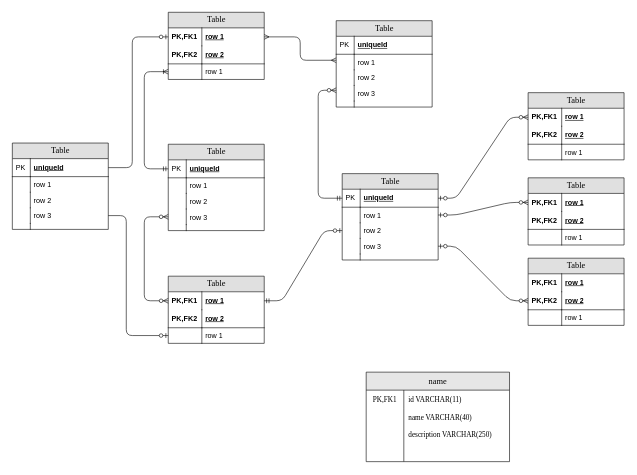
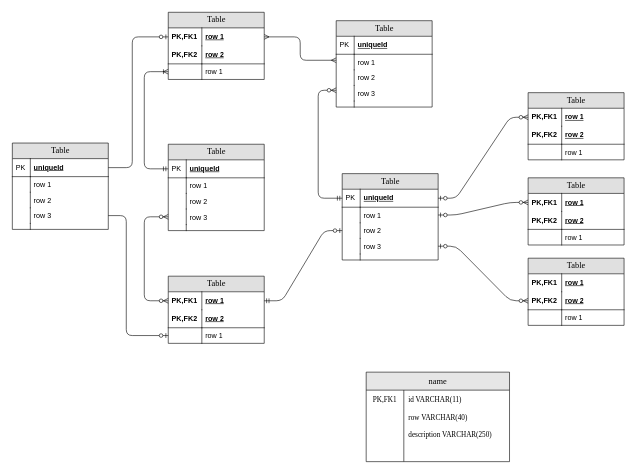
node "name VARCHAR(40)": label "name VARCHAR(40)" -> "row VARCHAR(40)"
